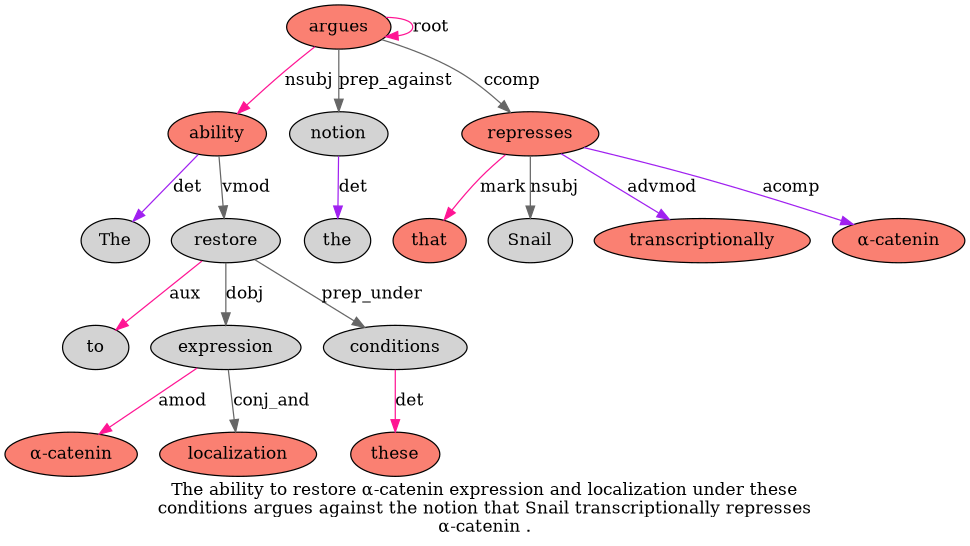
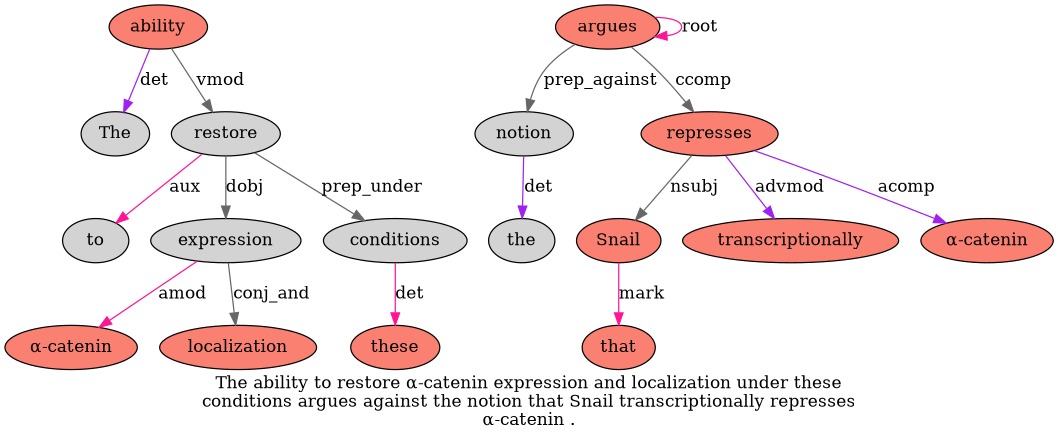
edge "argues" -> "ability": removed, label "nsubj"
edge "represses" -> "that": now "Snail" -> "that"
node "Snail": fillcolor lightgrey -> salmon
